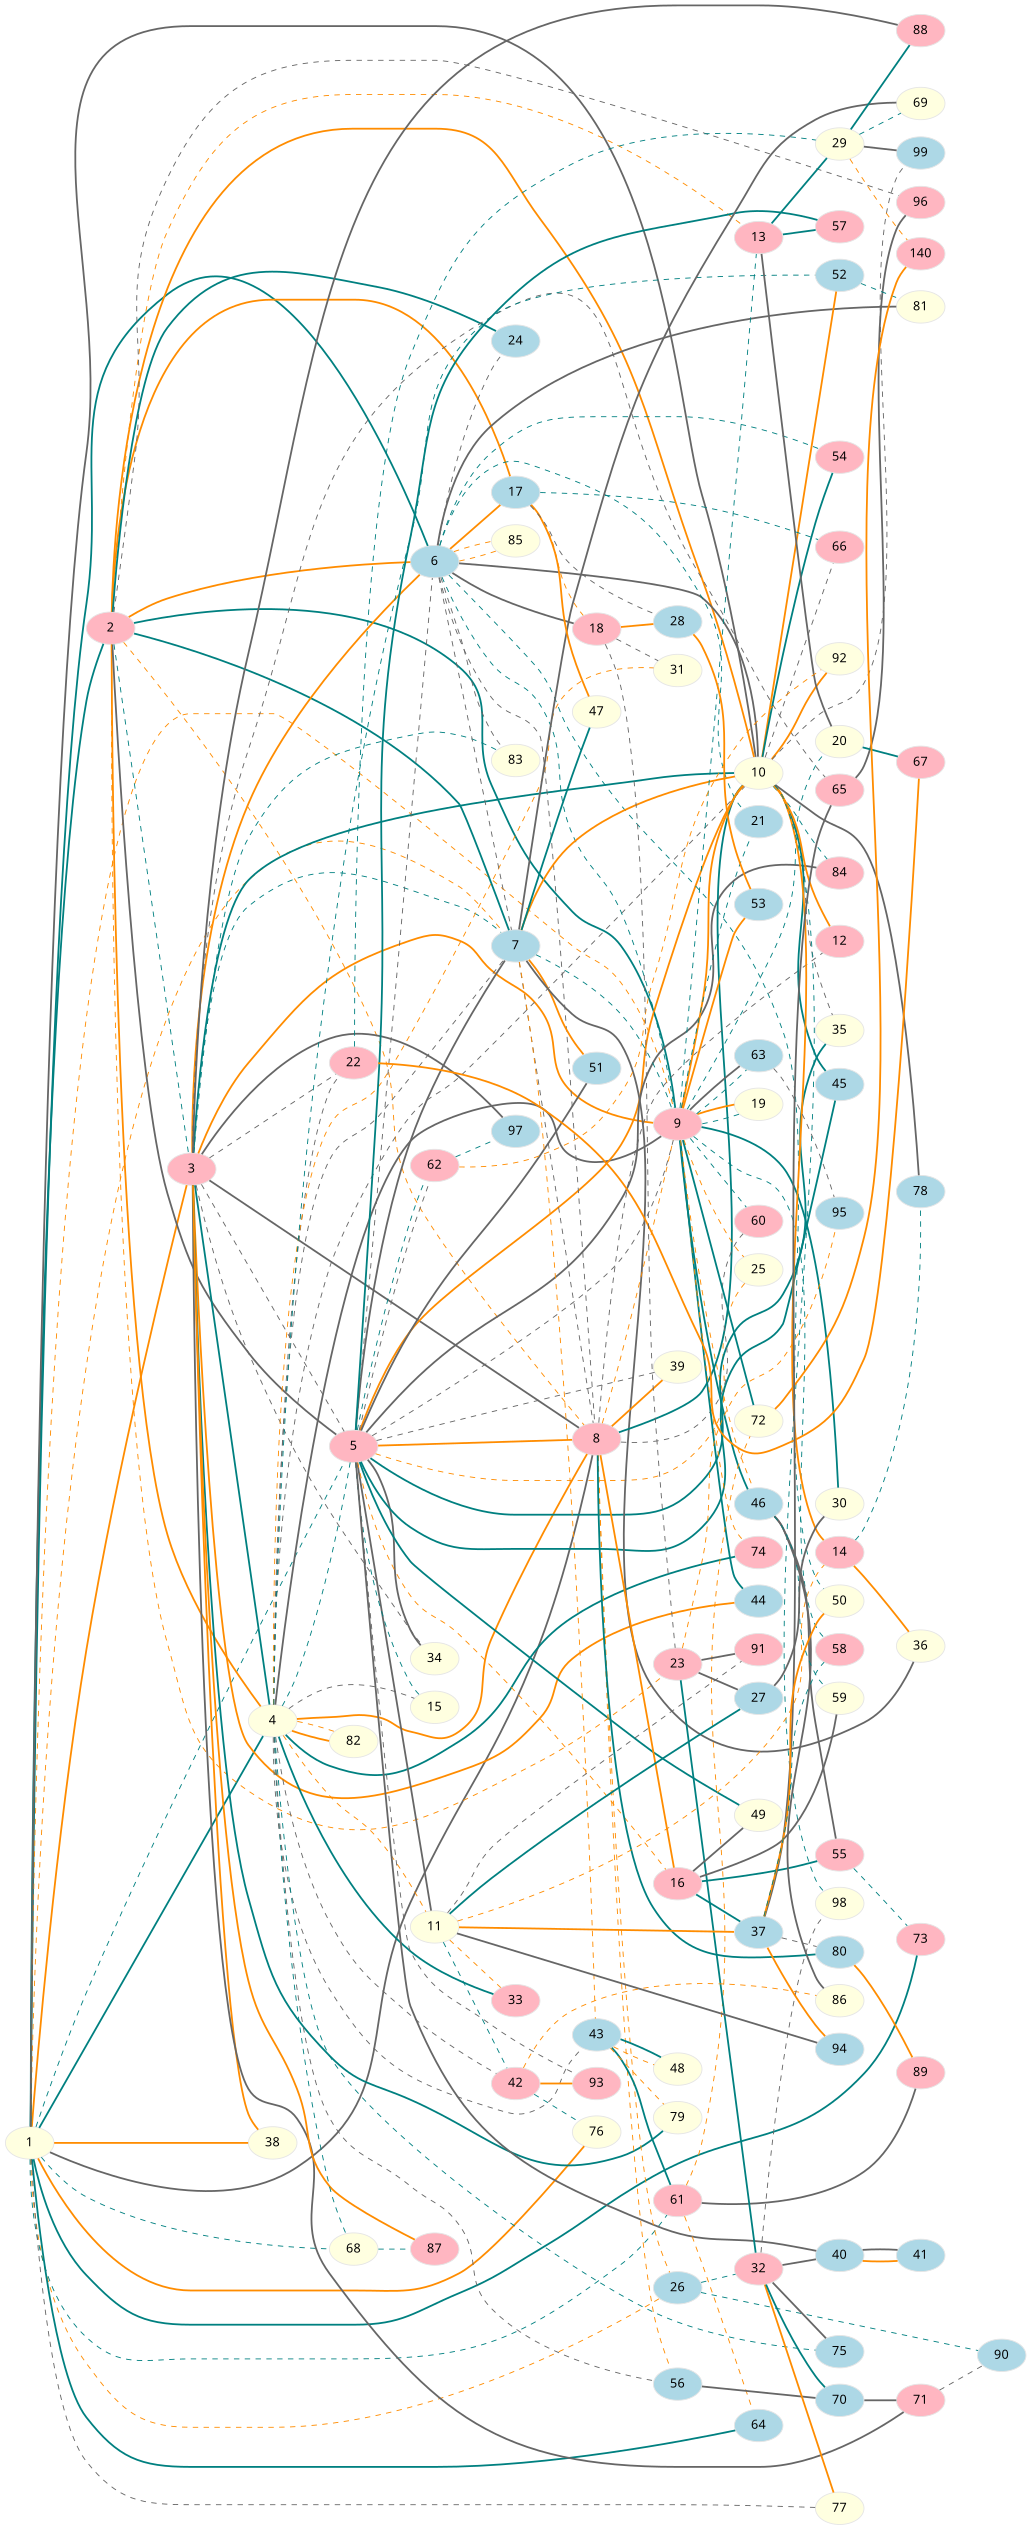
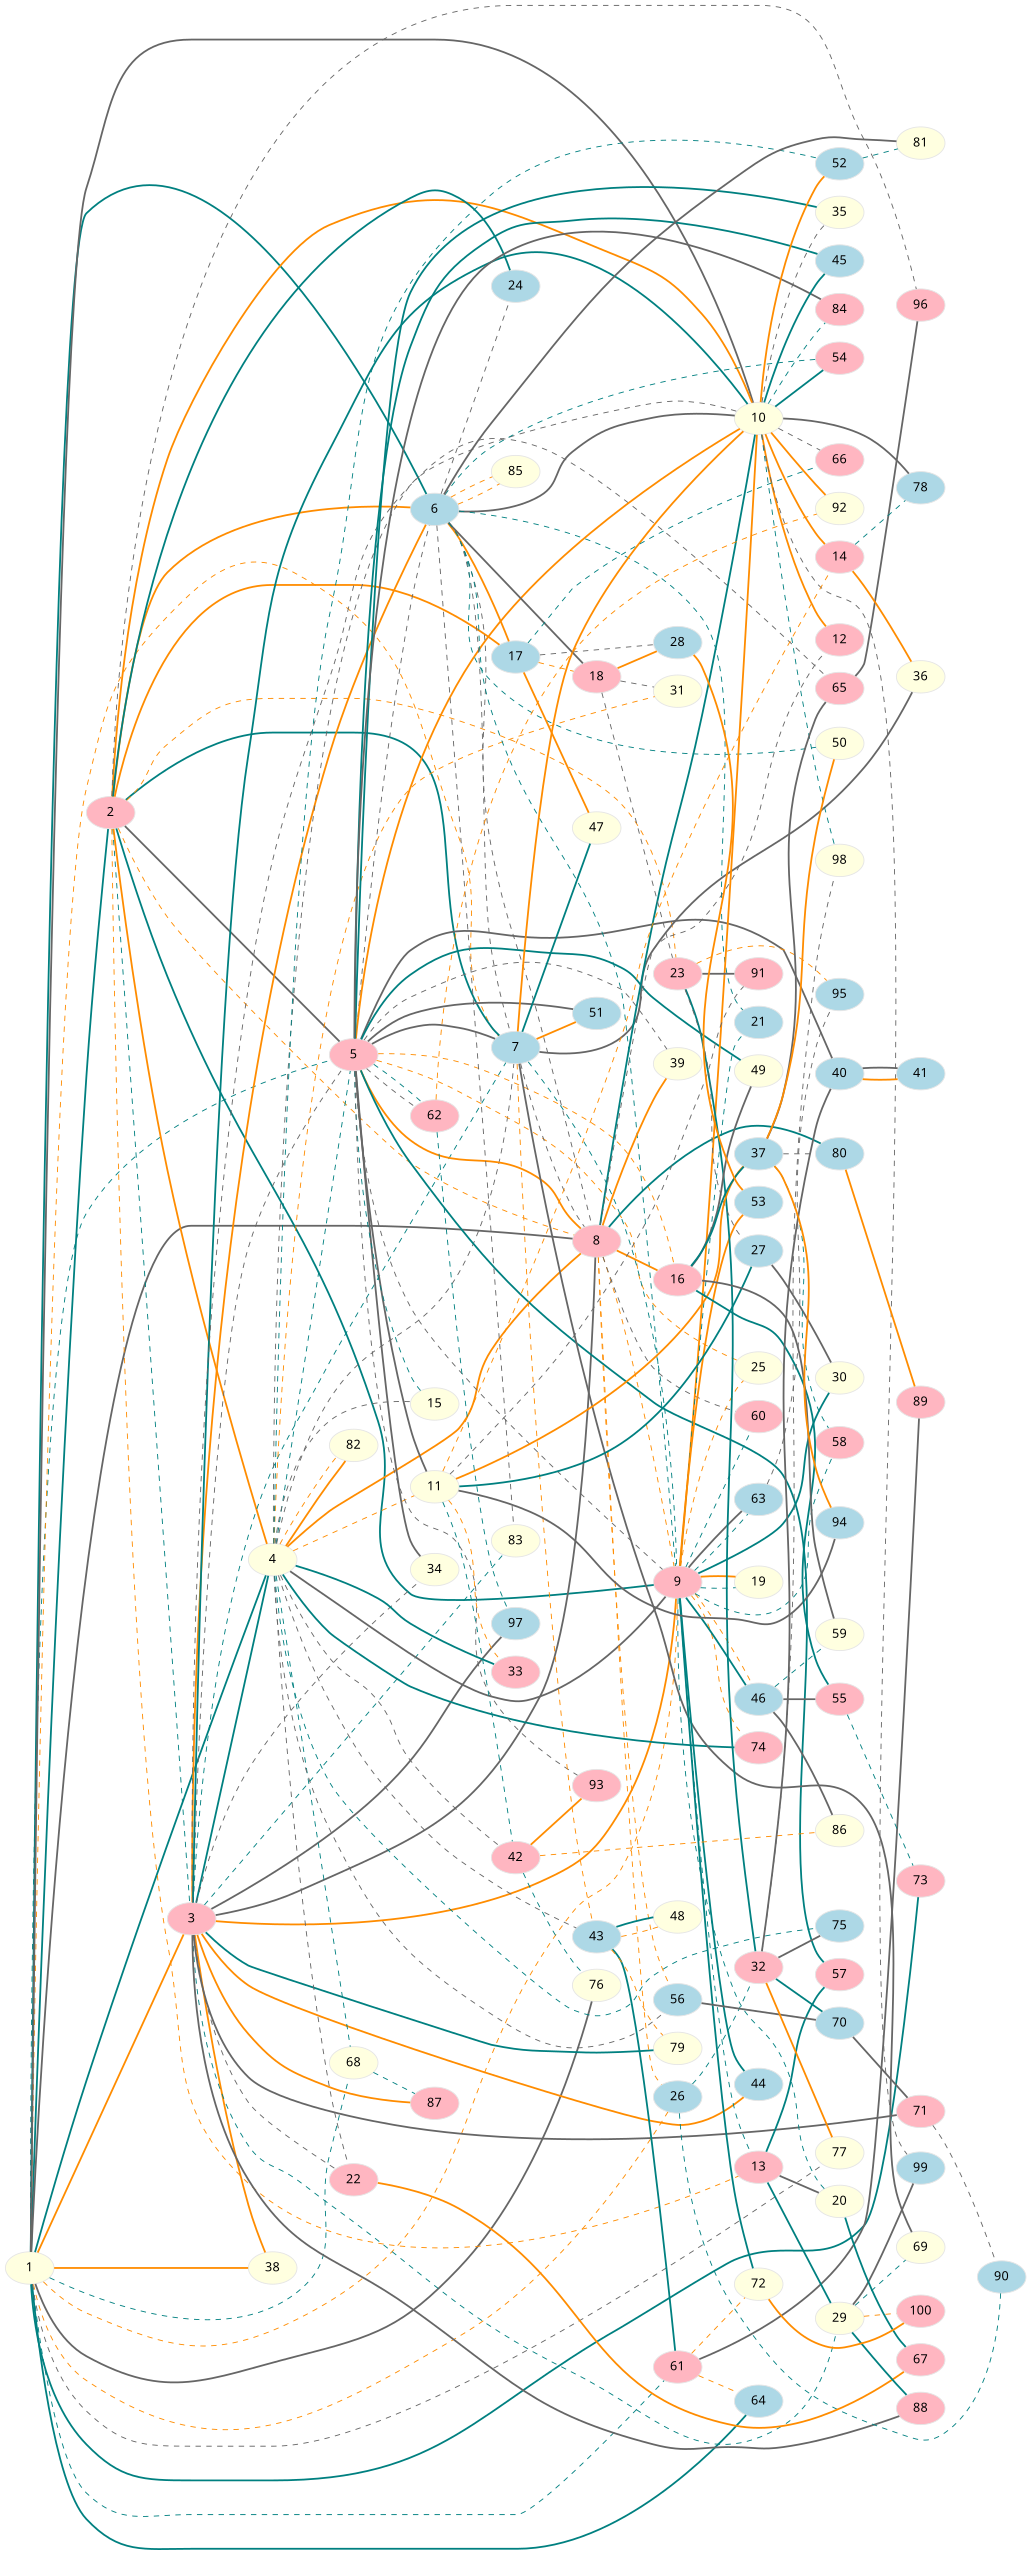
node "140": label "140" -> "100"
edge "29" -- "22": now "29" -- "3"
edge "23" -- "27": style bold -> dashed
edge "76" -- "1": color darkorange -> gray40
